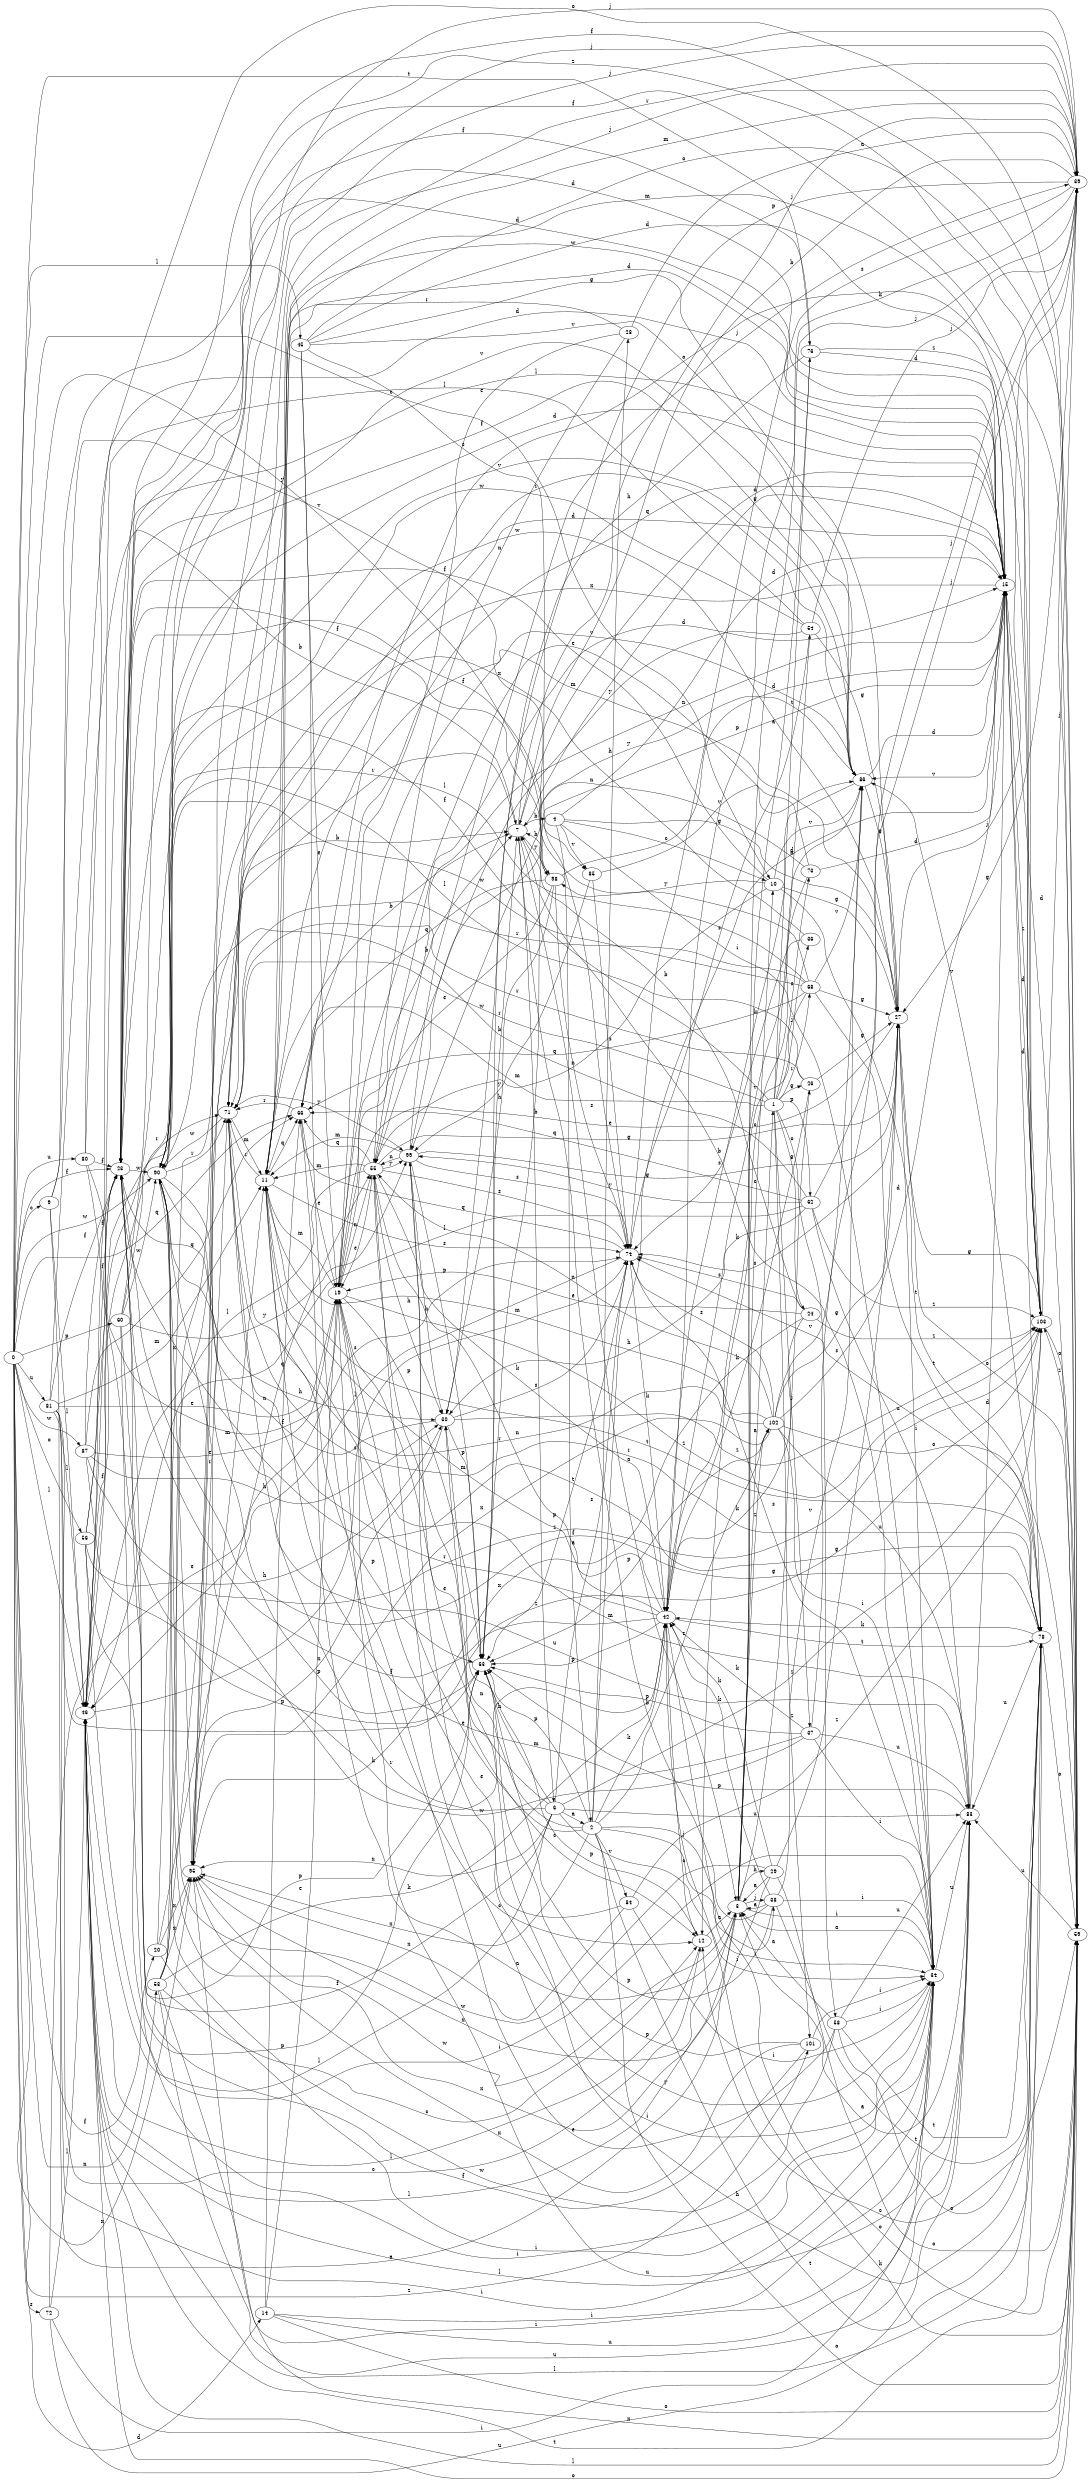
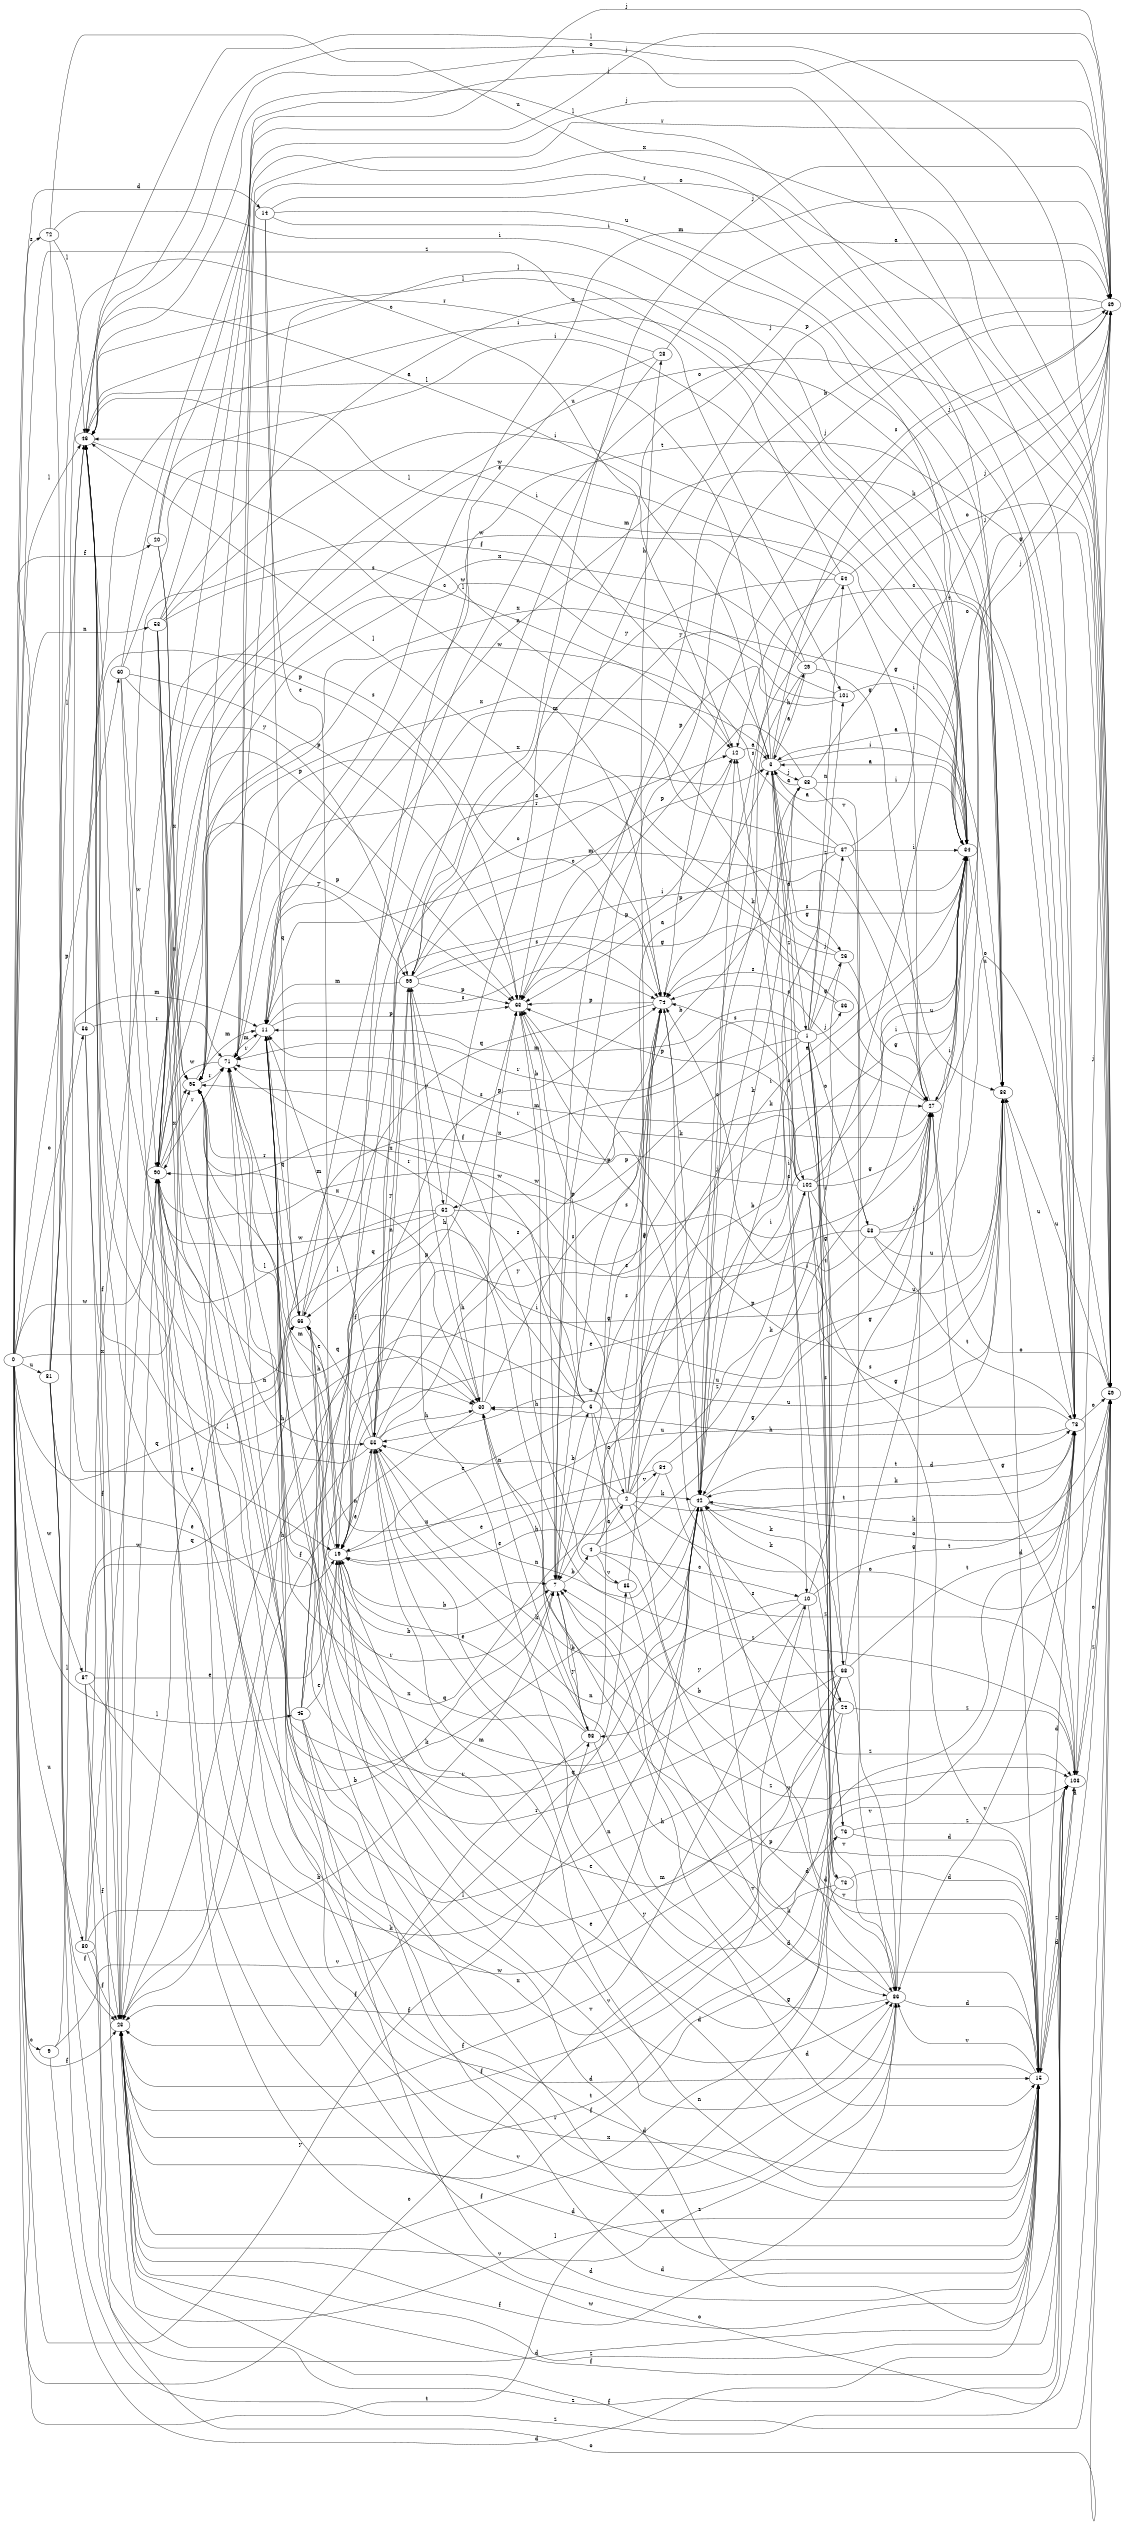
edge "62" -> "99": reversed
edge "9" -> "34": now "23" -> "34"
